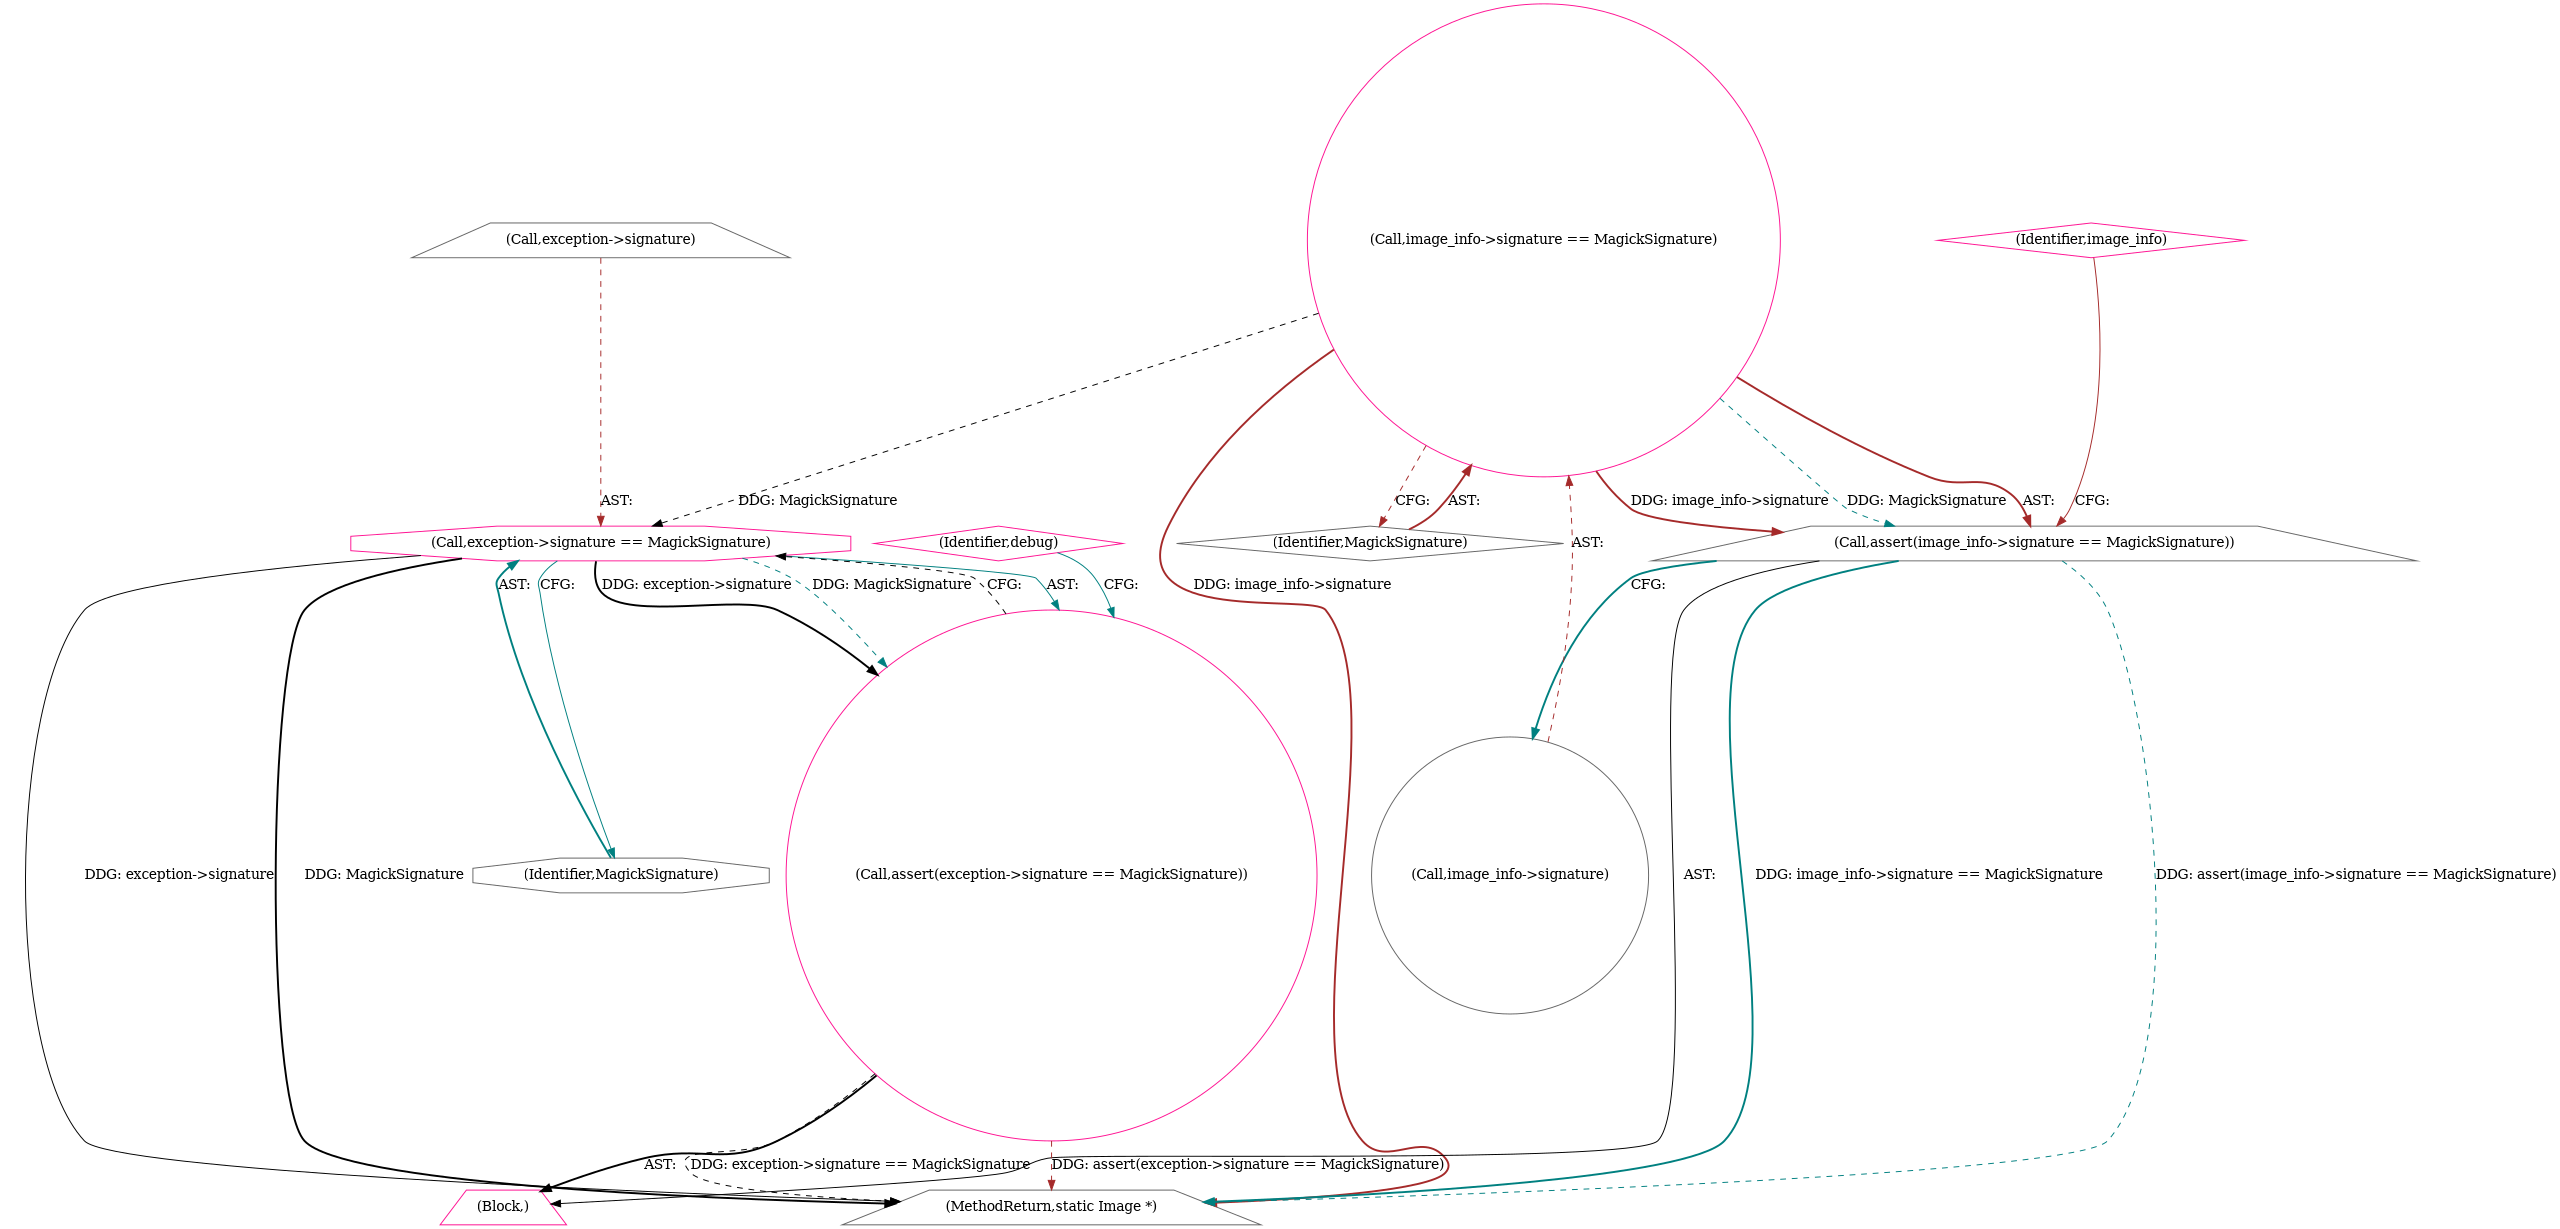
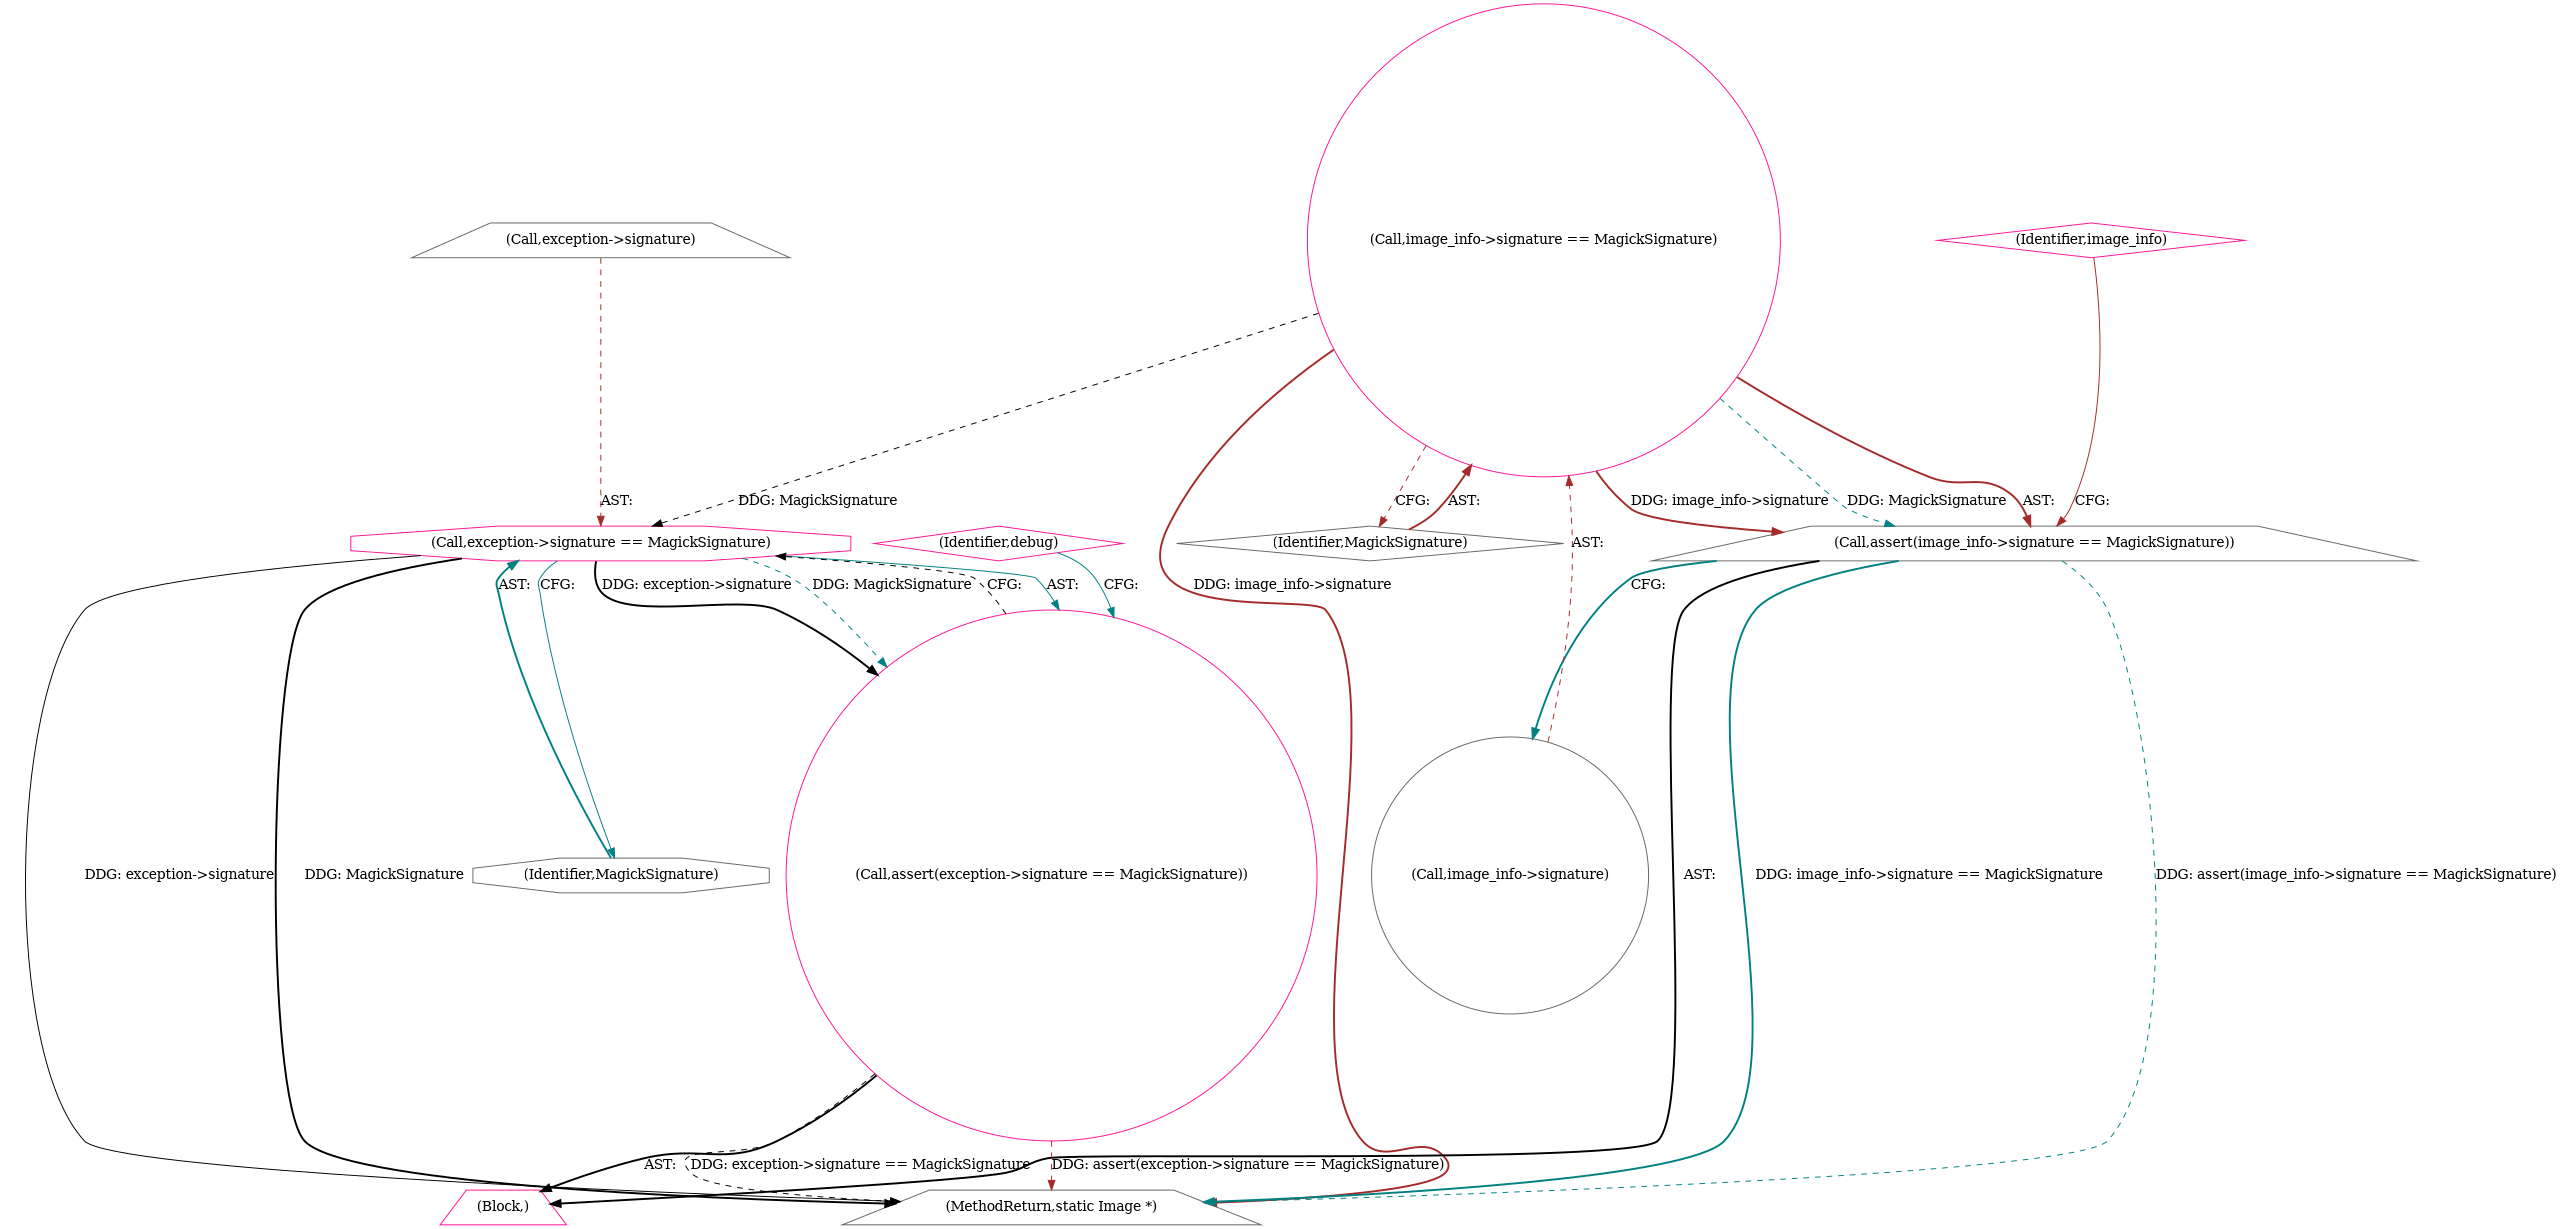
edge "(Call,assert(image_info->signature == MagickSignature))" -> "(Block,)": style solid -> bold
